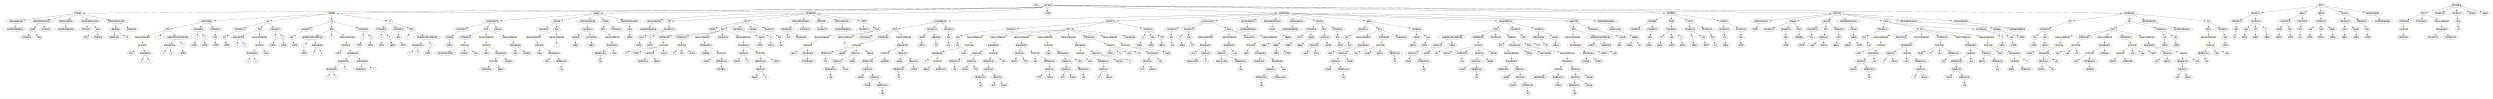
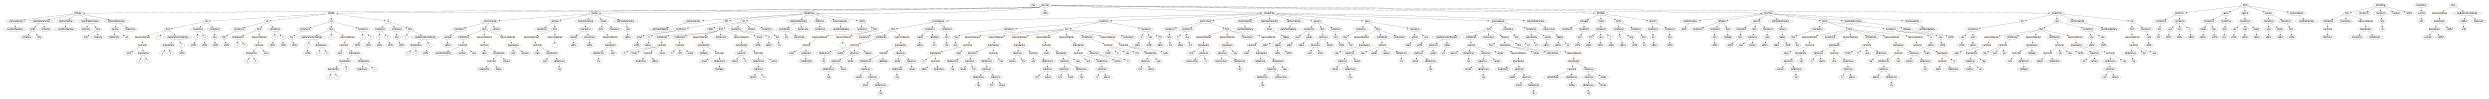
node "subtractedValue": label "subtractedValue" -> "add"
node "bug_intou28": removed
node "addedValue": label "addedValue" -> "decimals"
